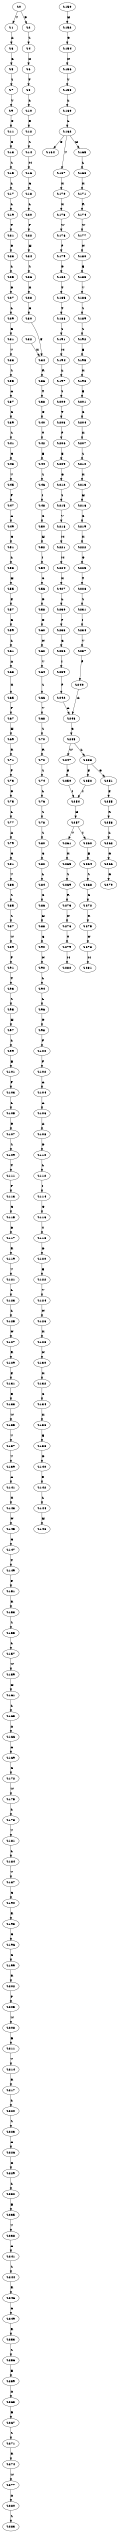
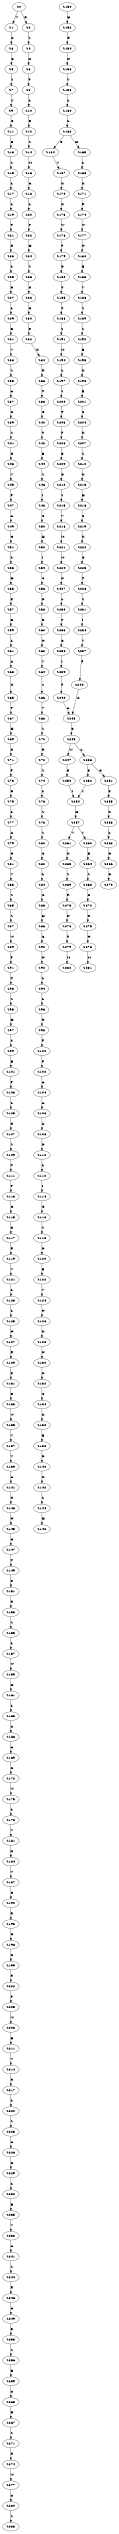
edge "S162" -> "S167": now "S164" -> "S167"
edge "S30" -> "S34": now "S30" -> "S32"
edge "S140" -> "S142": label "D" -> "K"
edge "S181" -> "S184": label "L" -> "N"
